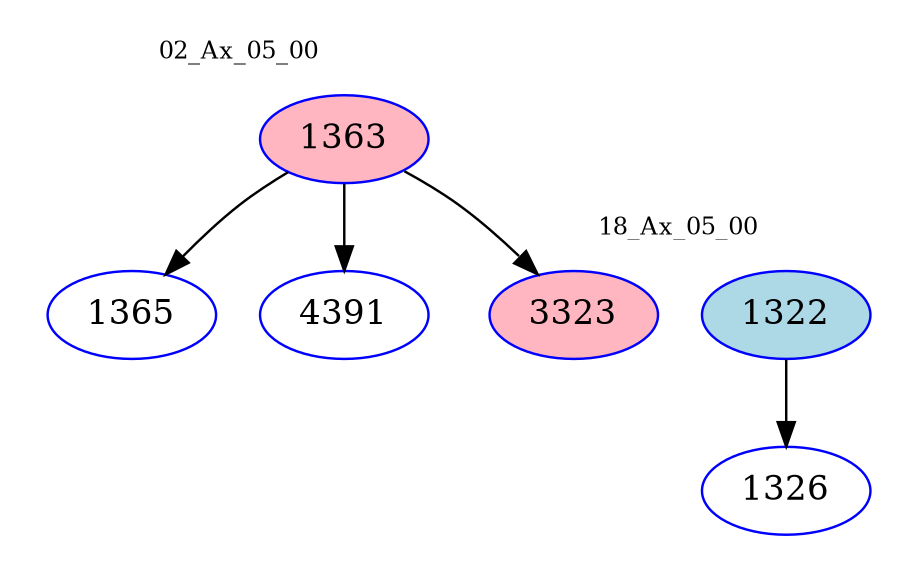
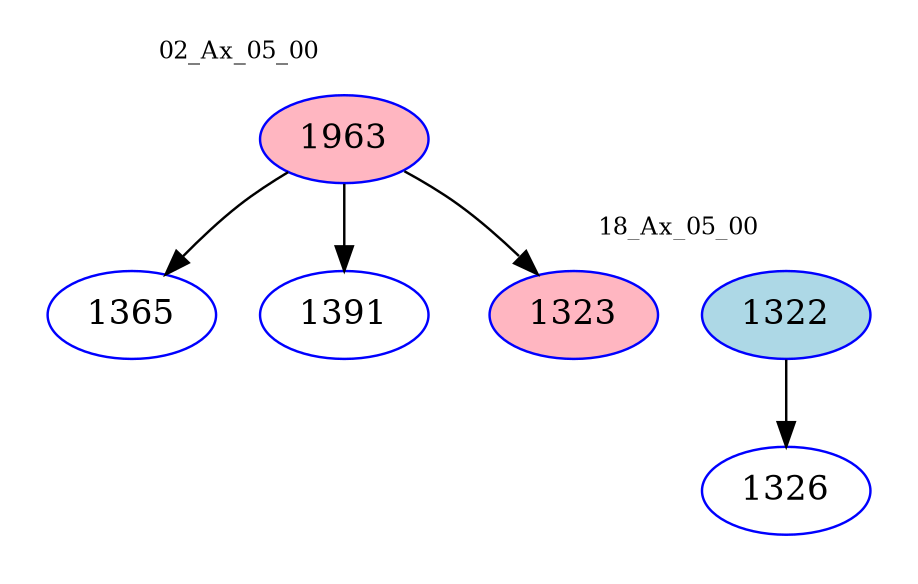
node "1363": label "1363" -> "1963"
node "4391": label "4391" -> "1391"
node "3323": label "3323" -> "1323"
